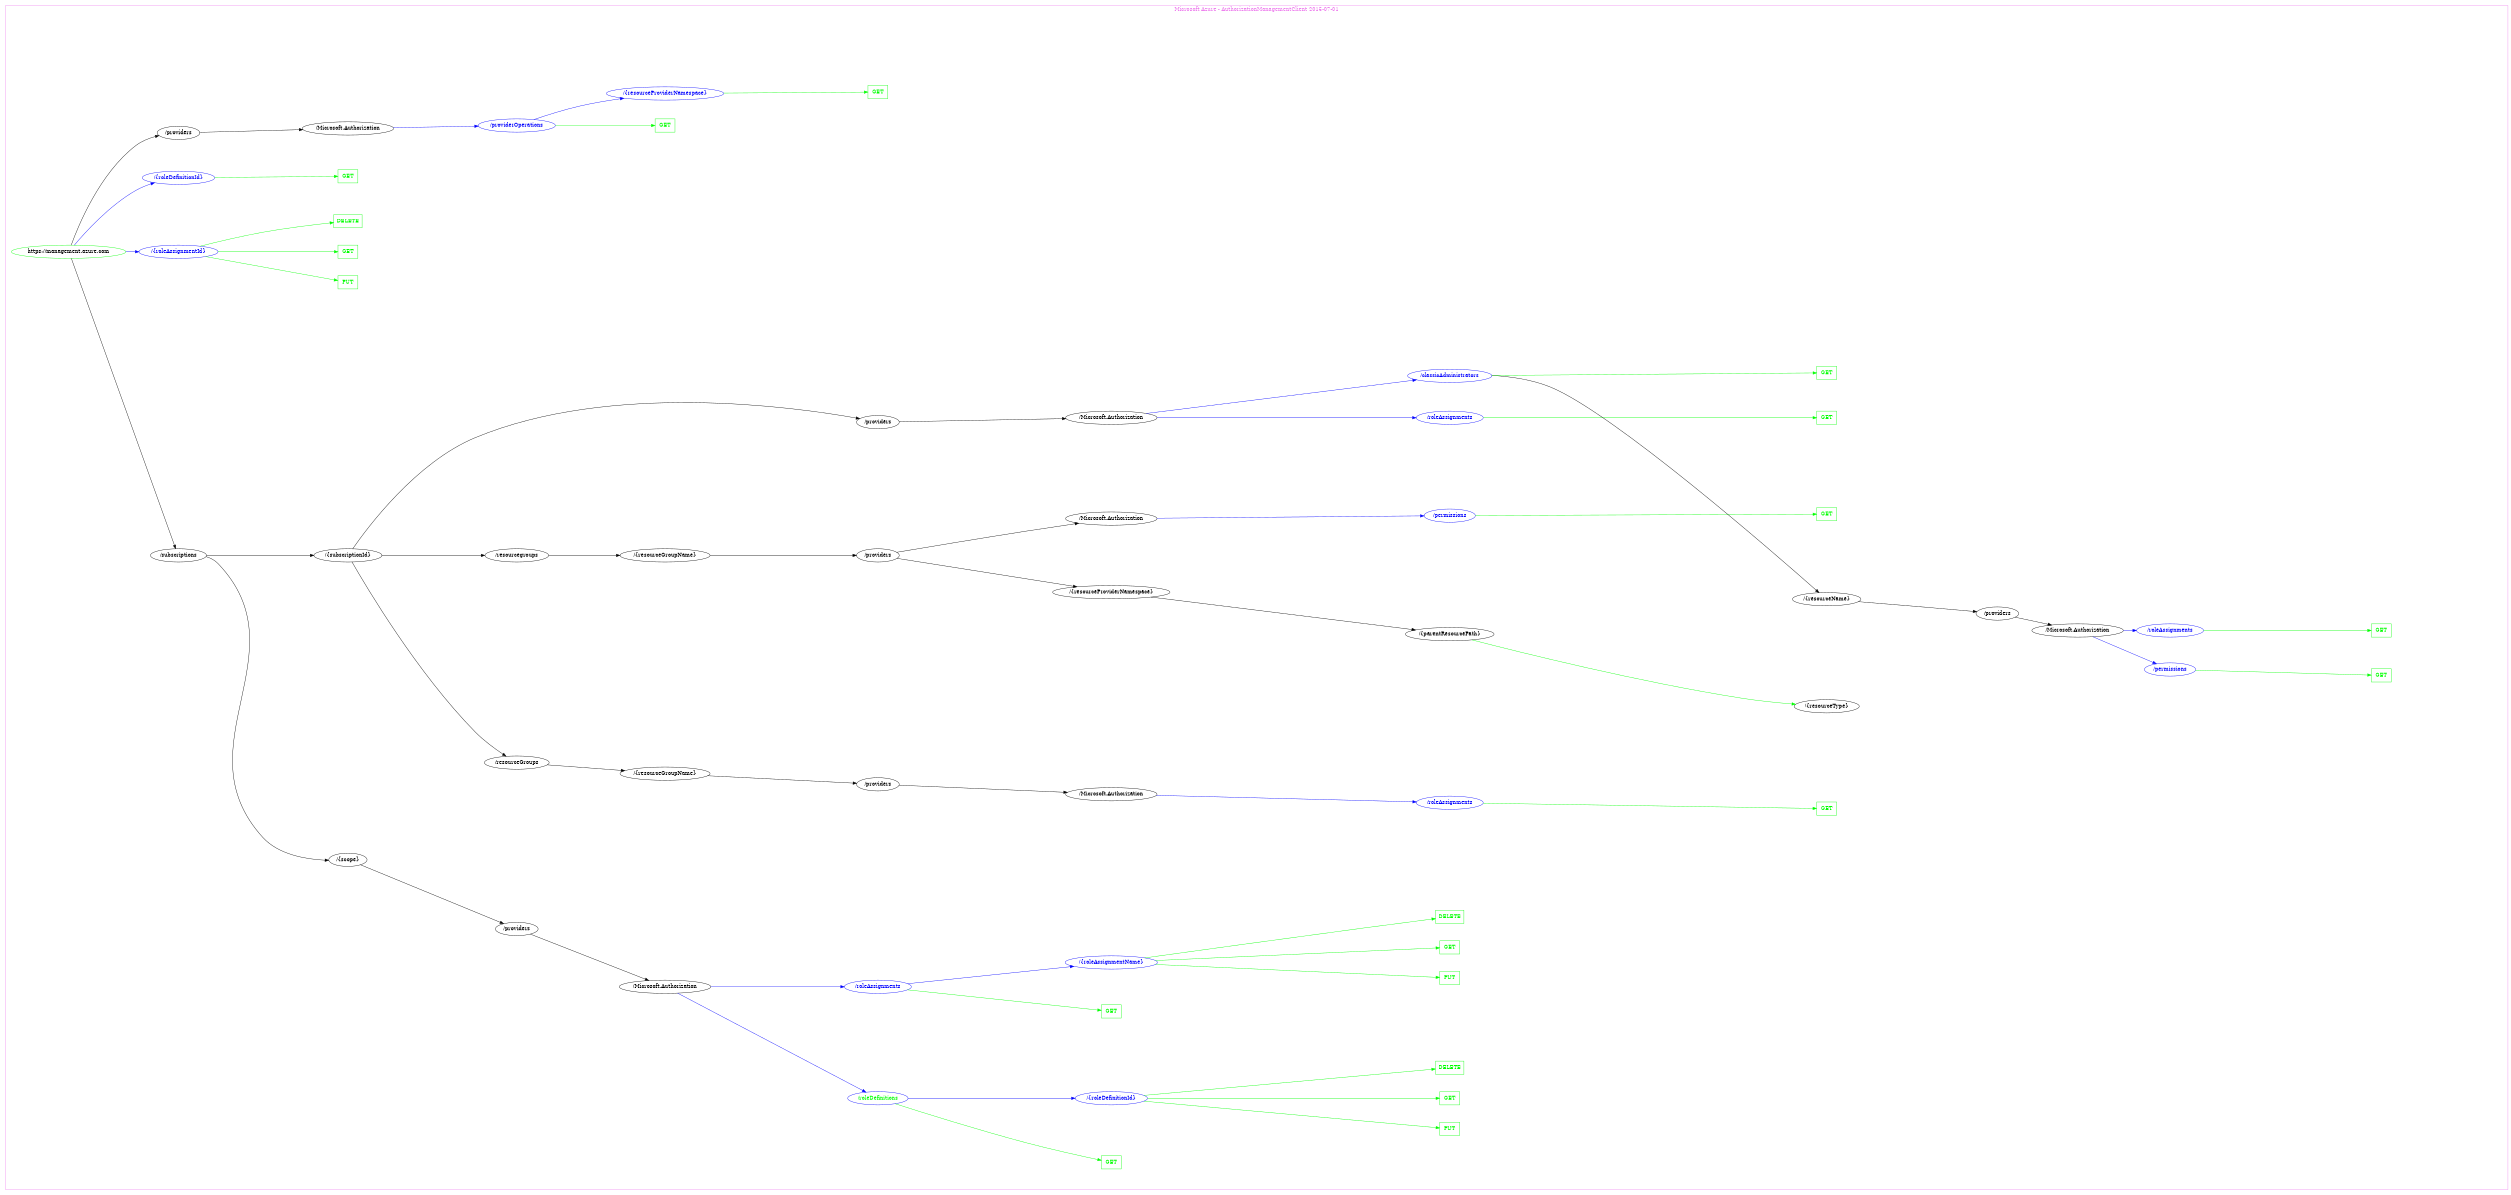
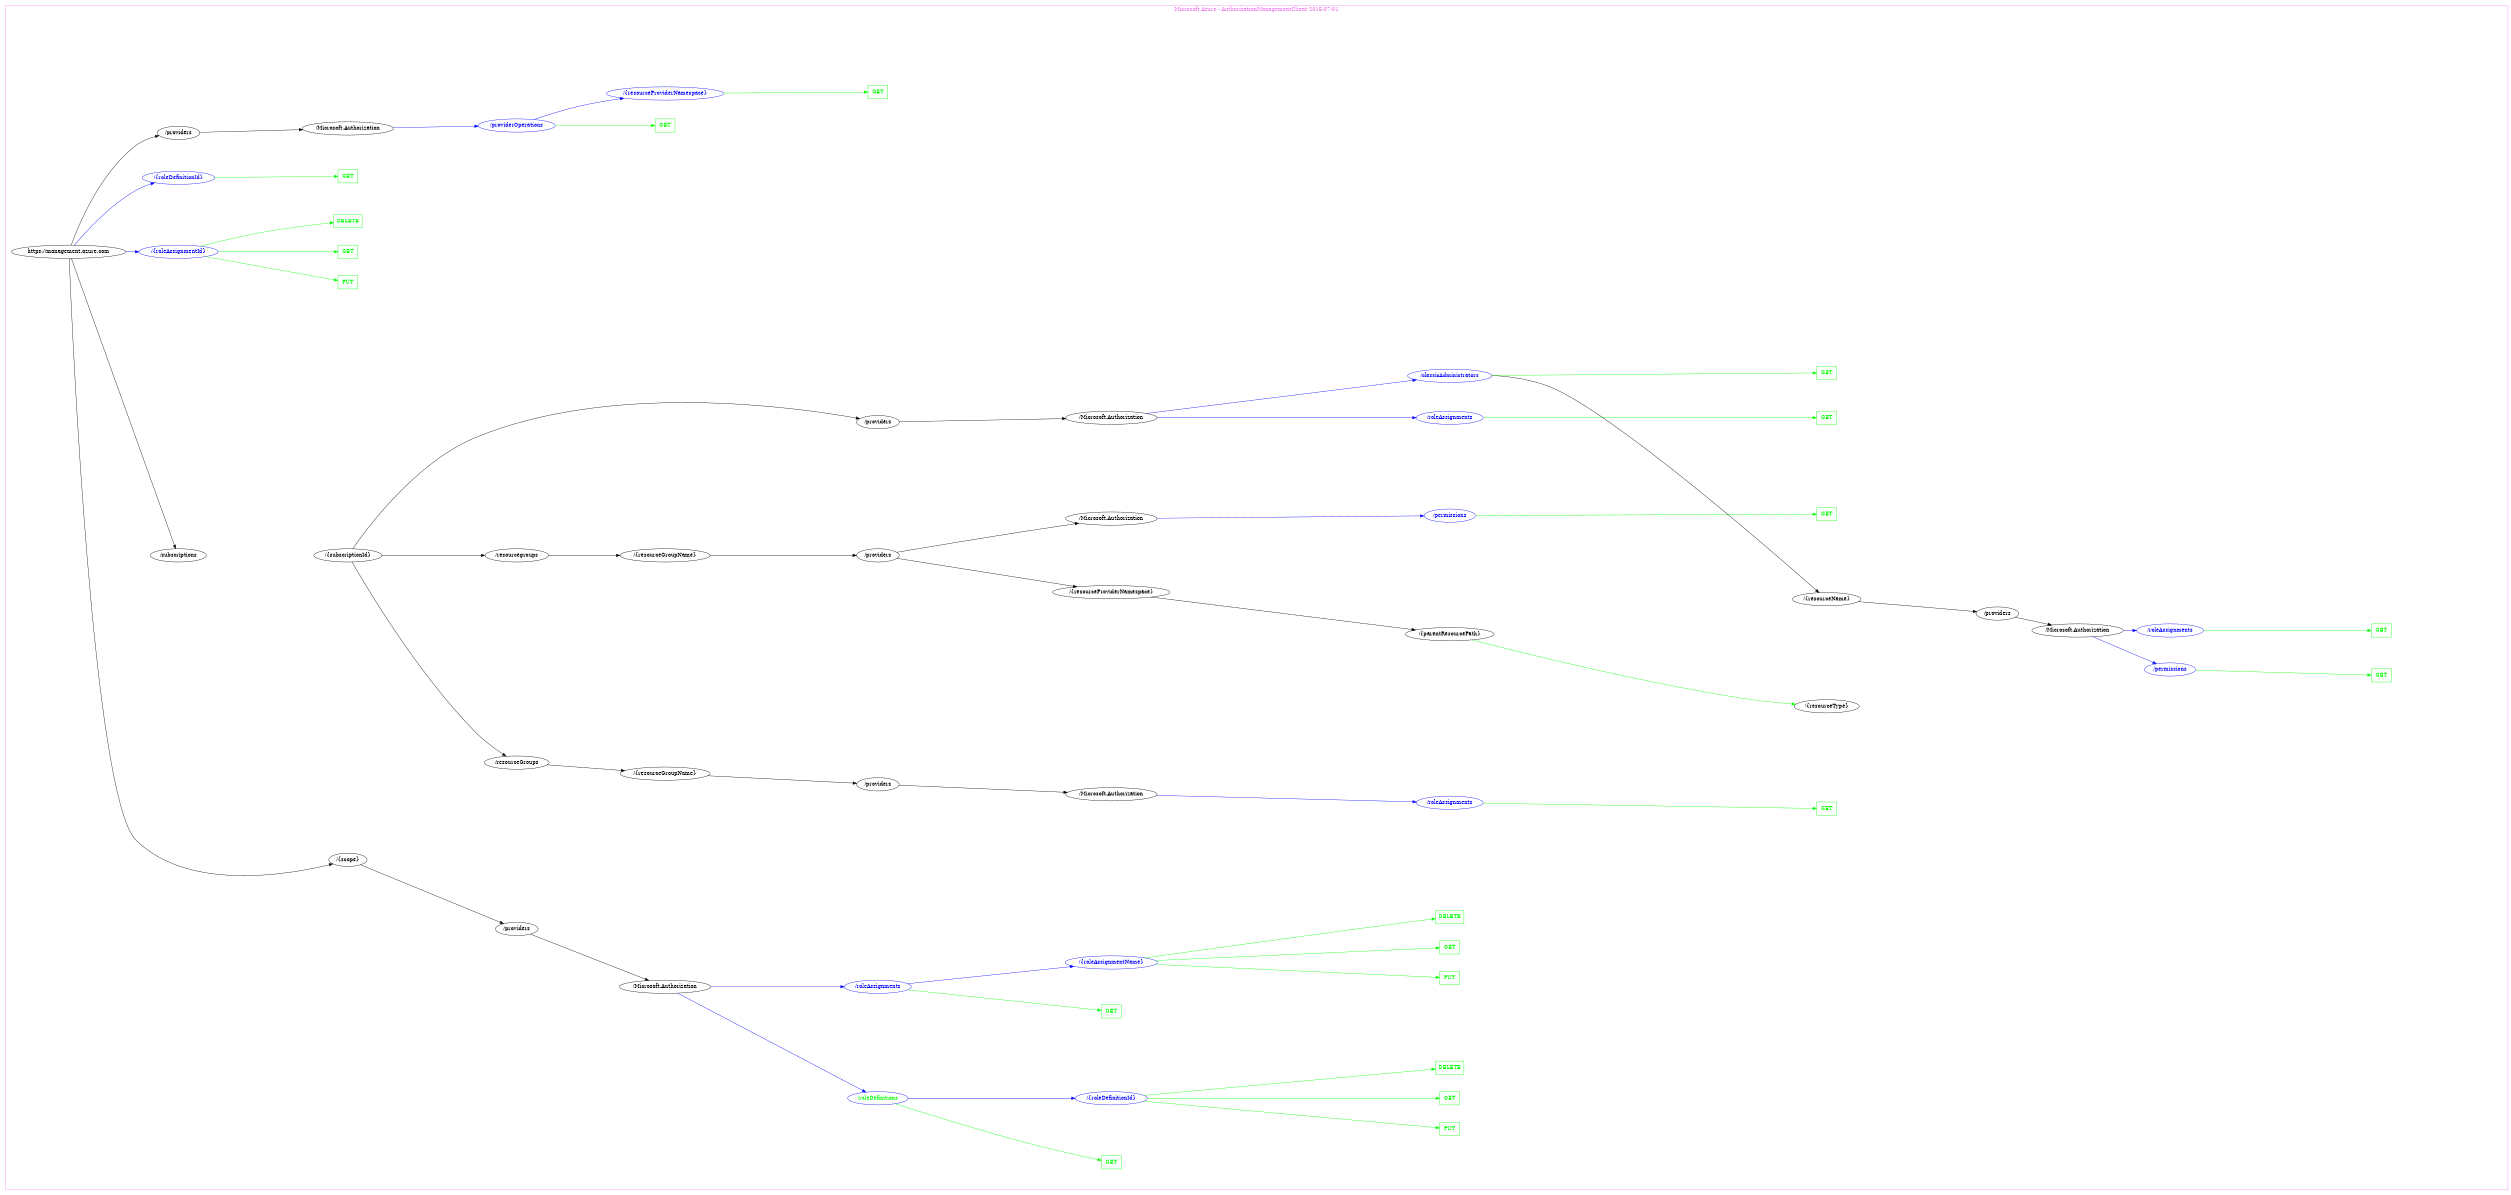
node "https://management.azure.com": color green -> black
edge "/subscriptions" -> "/{subscriptionId}": removed
edge "/subscriptions" -> "/{scope}": now "https://management.azure.com" -> "/{scope}"
